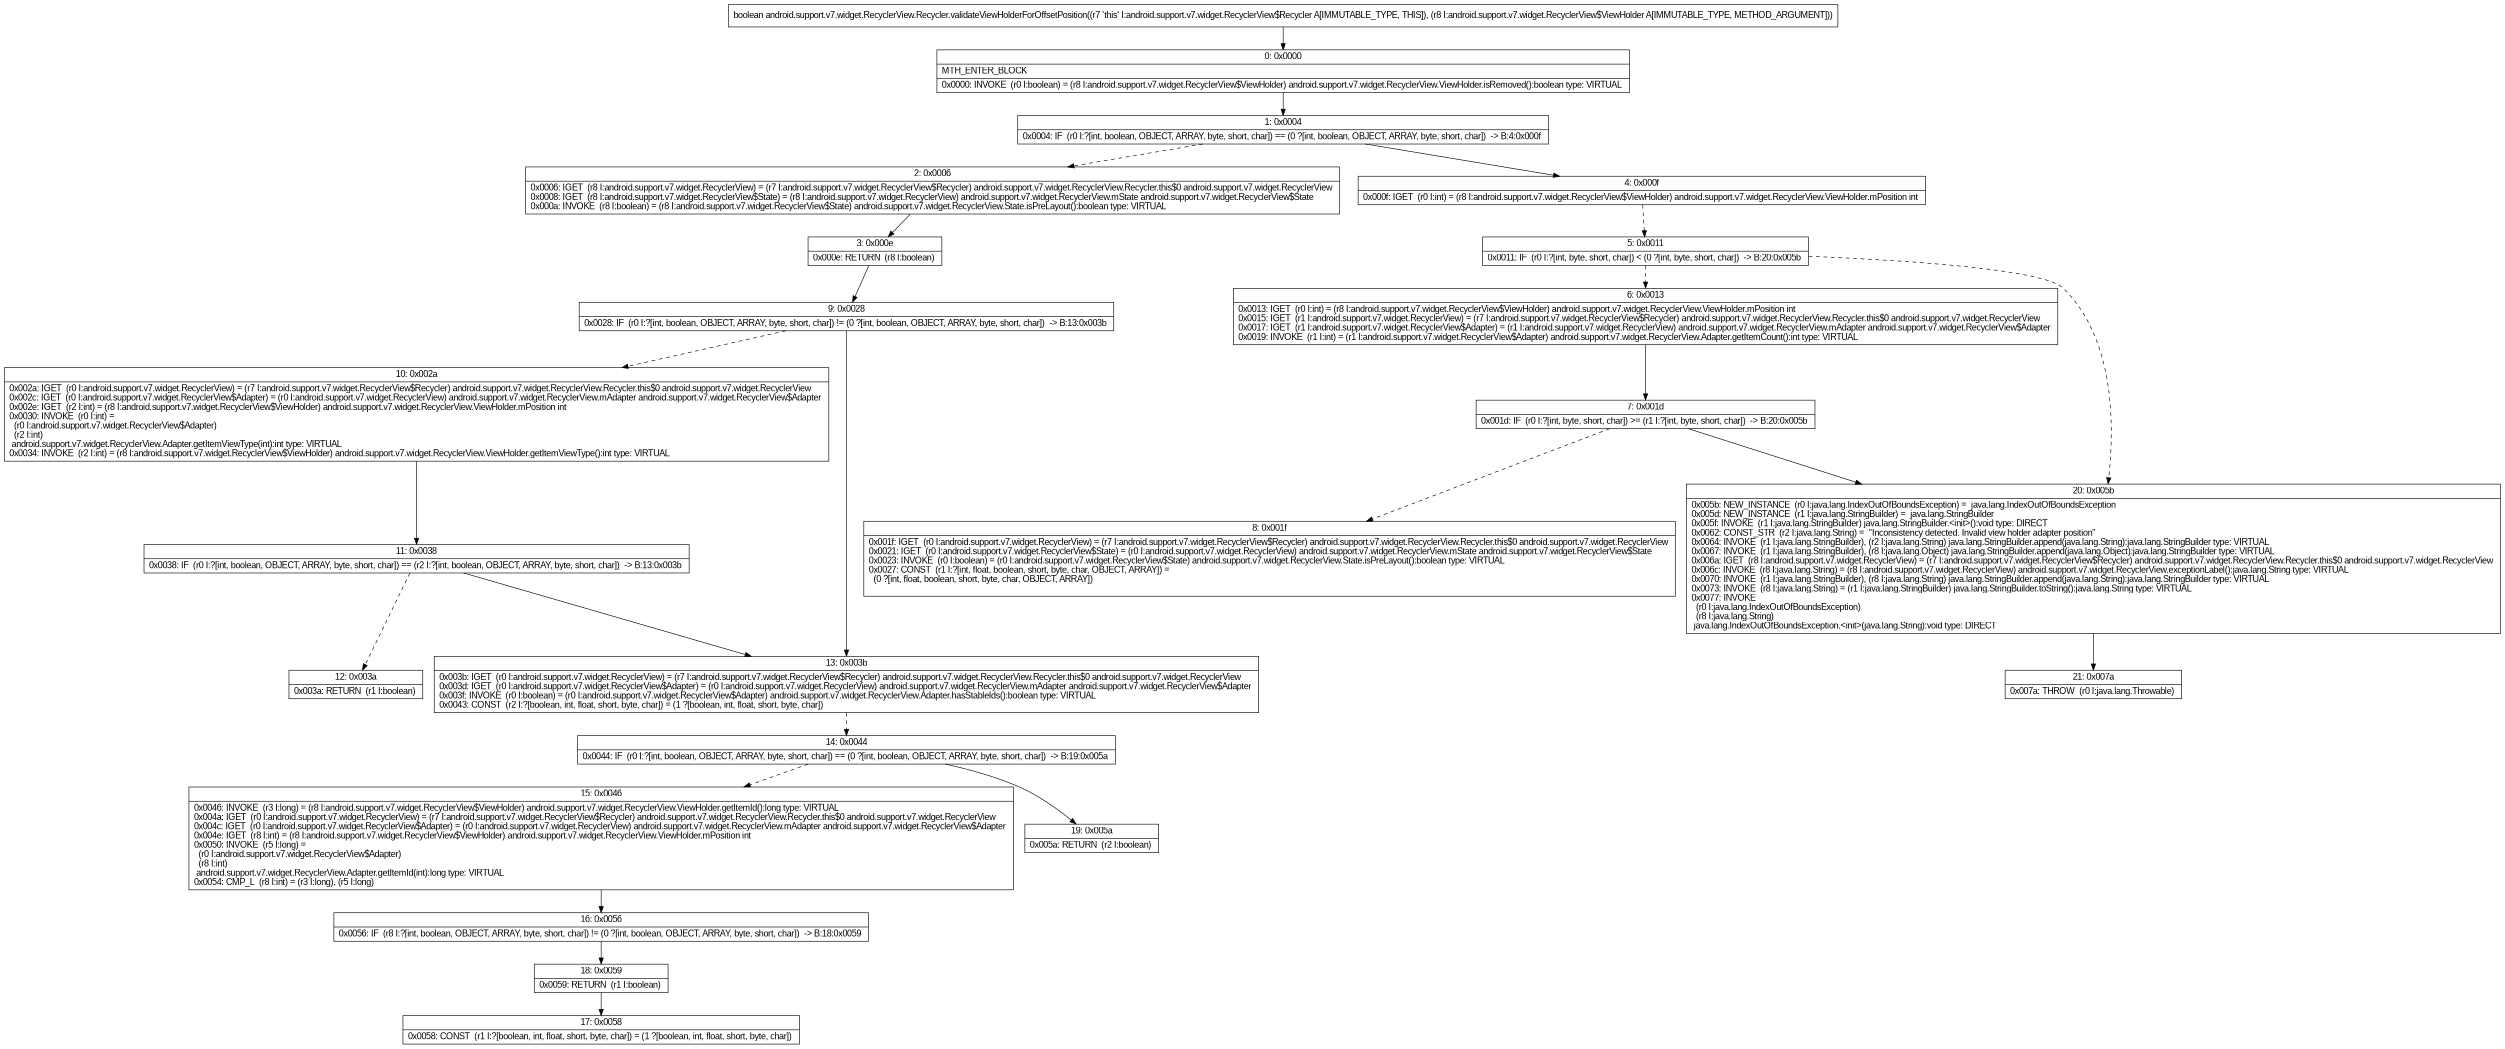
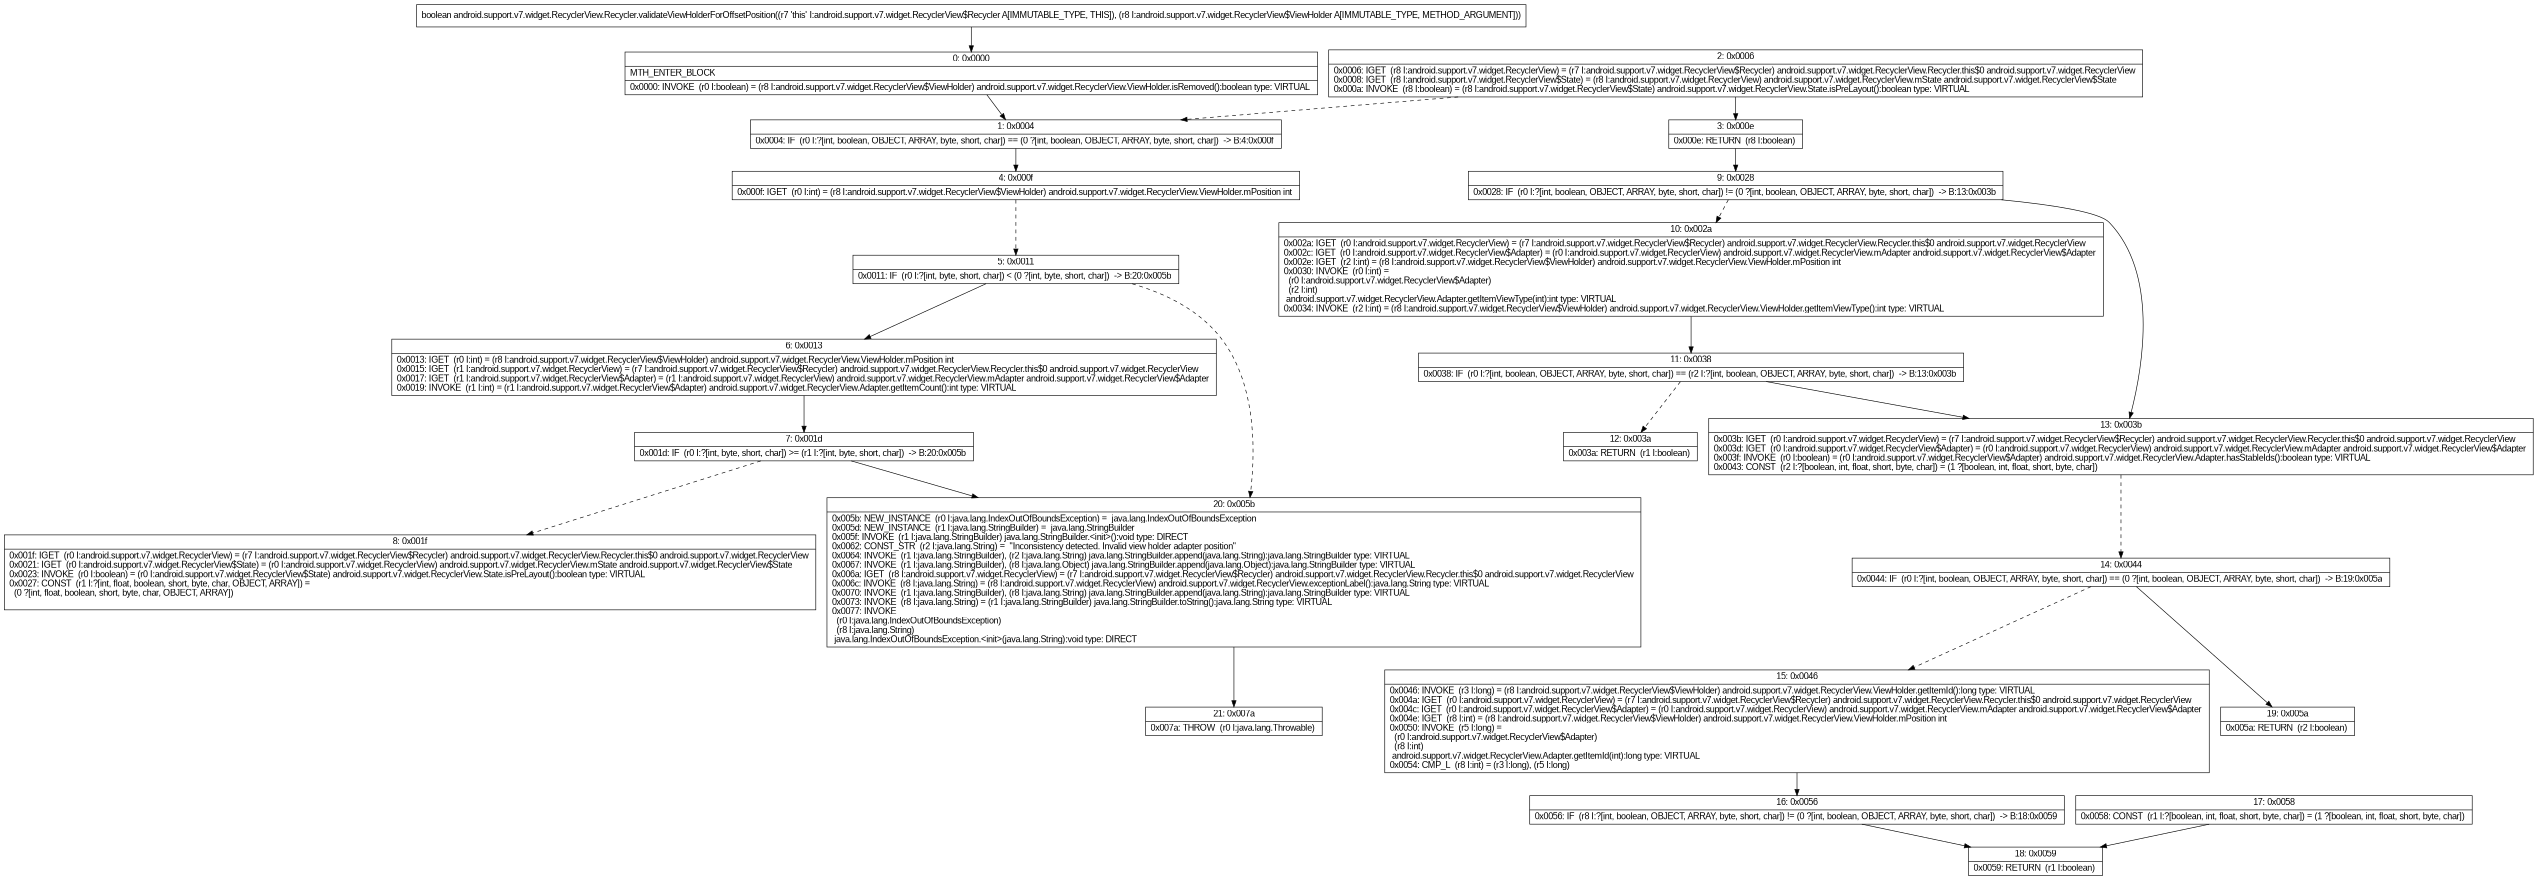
edge "1: 0x0004" -> "2: 0x0006": reversed
edge "5: 0x0011" -> "6: 0x0013": style dashed -> solid
edge "18: 0x0059" -> "17: 0x0058": reversed
